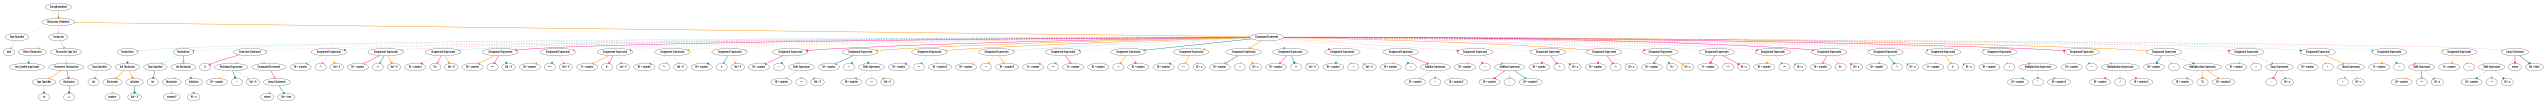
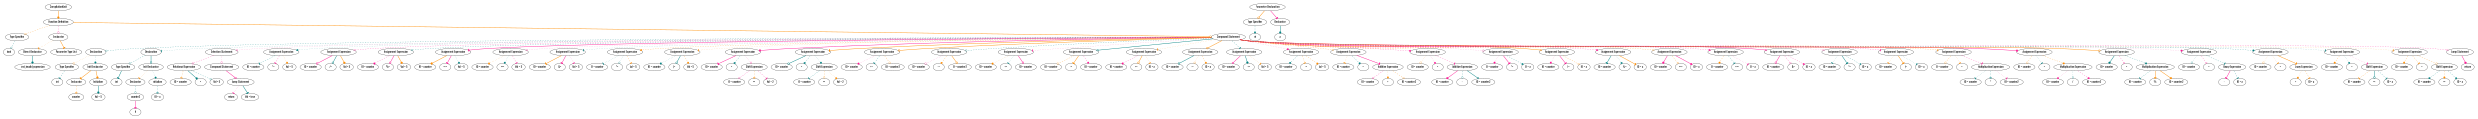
node "Declarator Definition": label "Declarator Definition" -> "Function Definition"
edge "Direct Declarator" -> "test_invalid_expression": style dotted -> bold
edge "Parameter Type List" -> "Parameter Declaration": removed
edge "Selection Statement" -> "if": now "counter2" -> "if"
node "Val = false": removed
